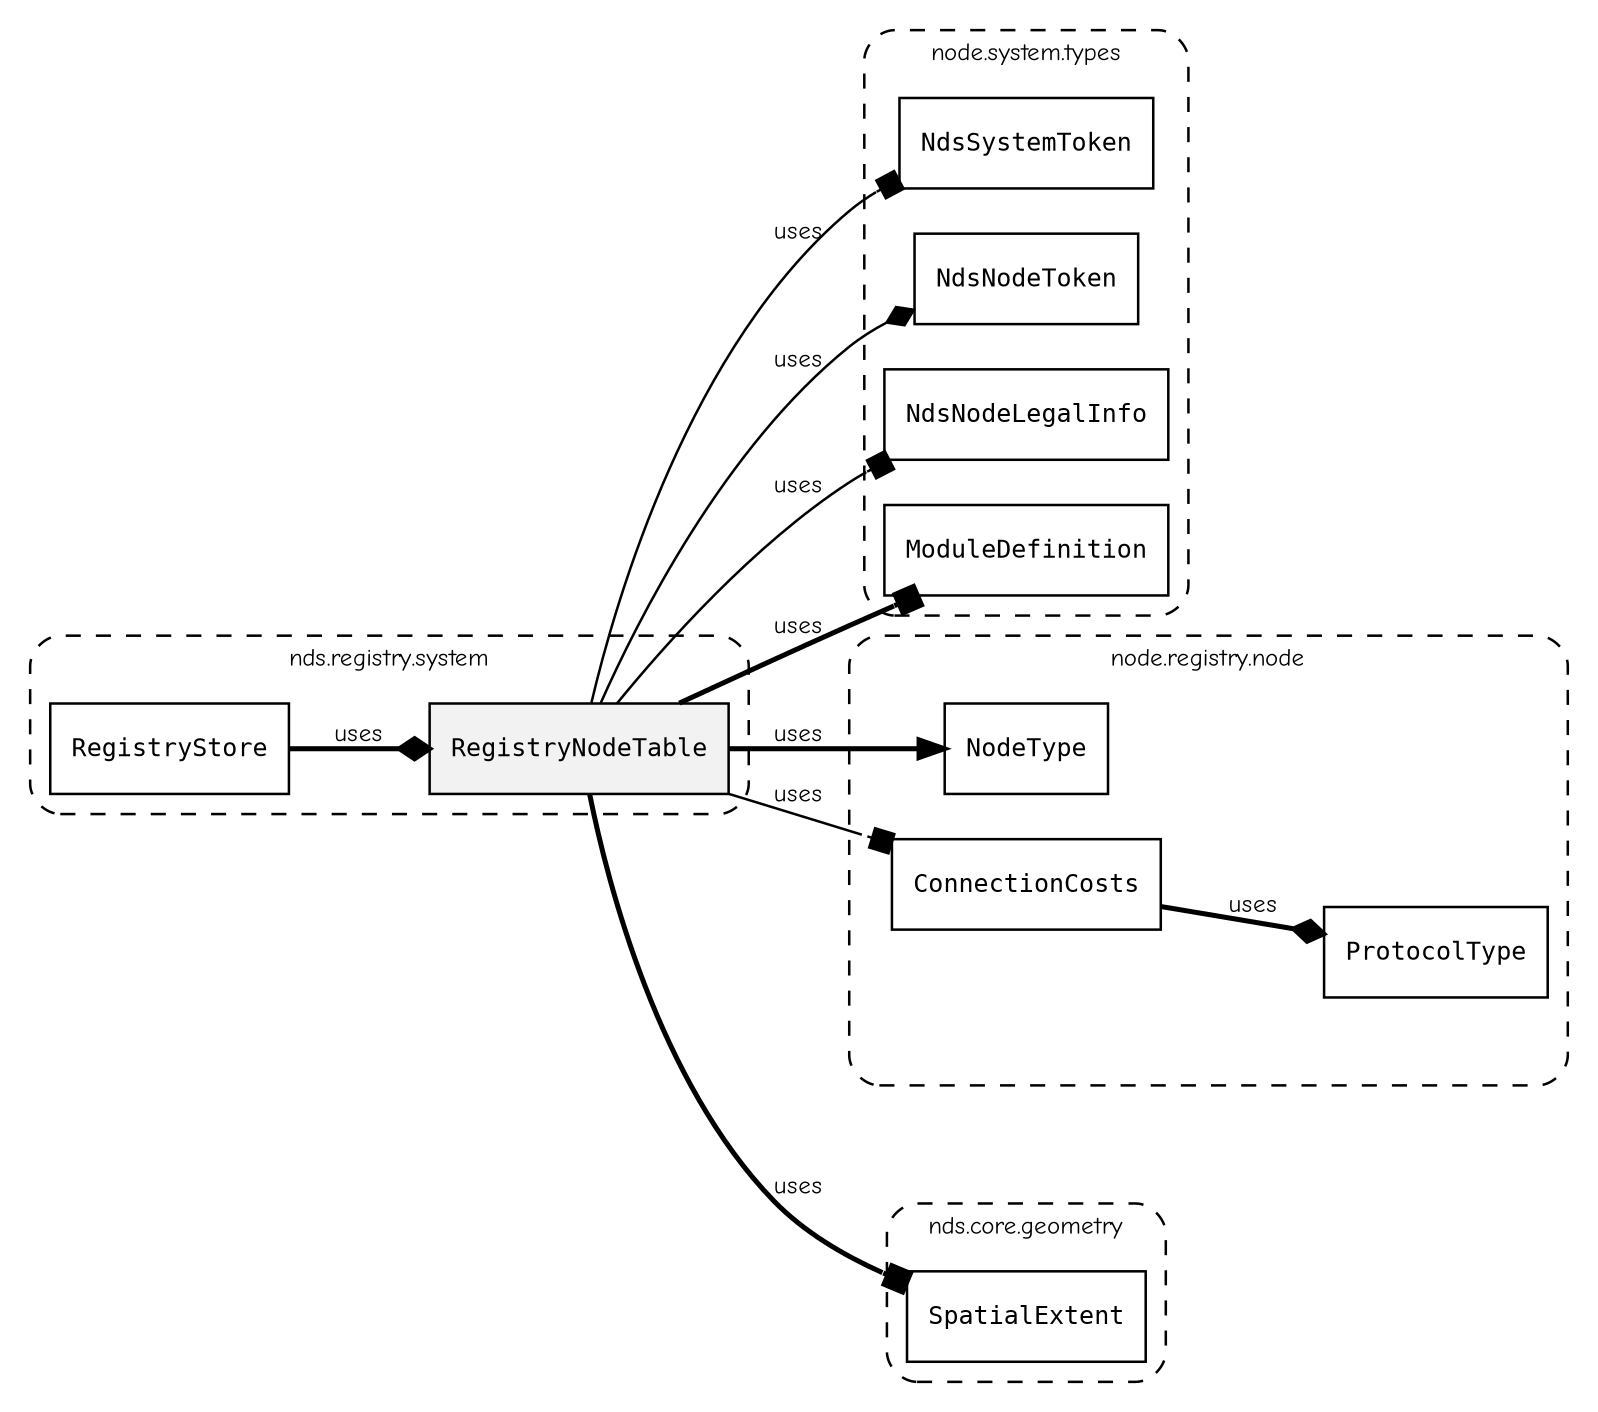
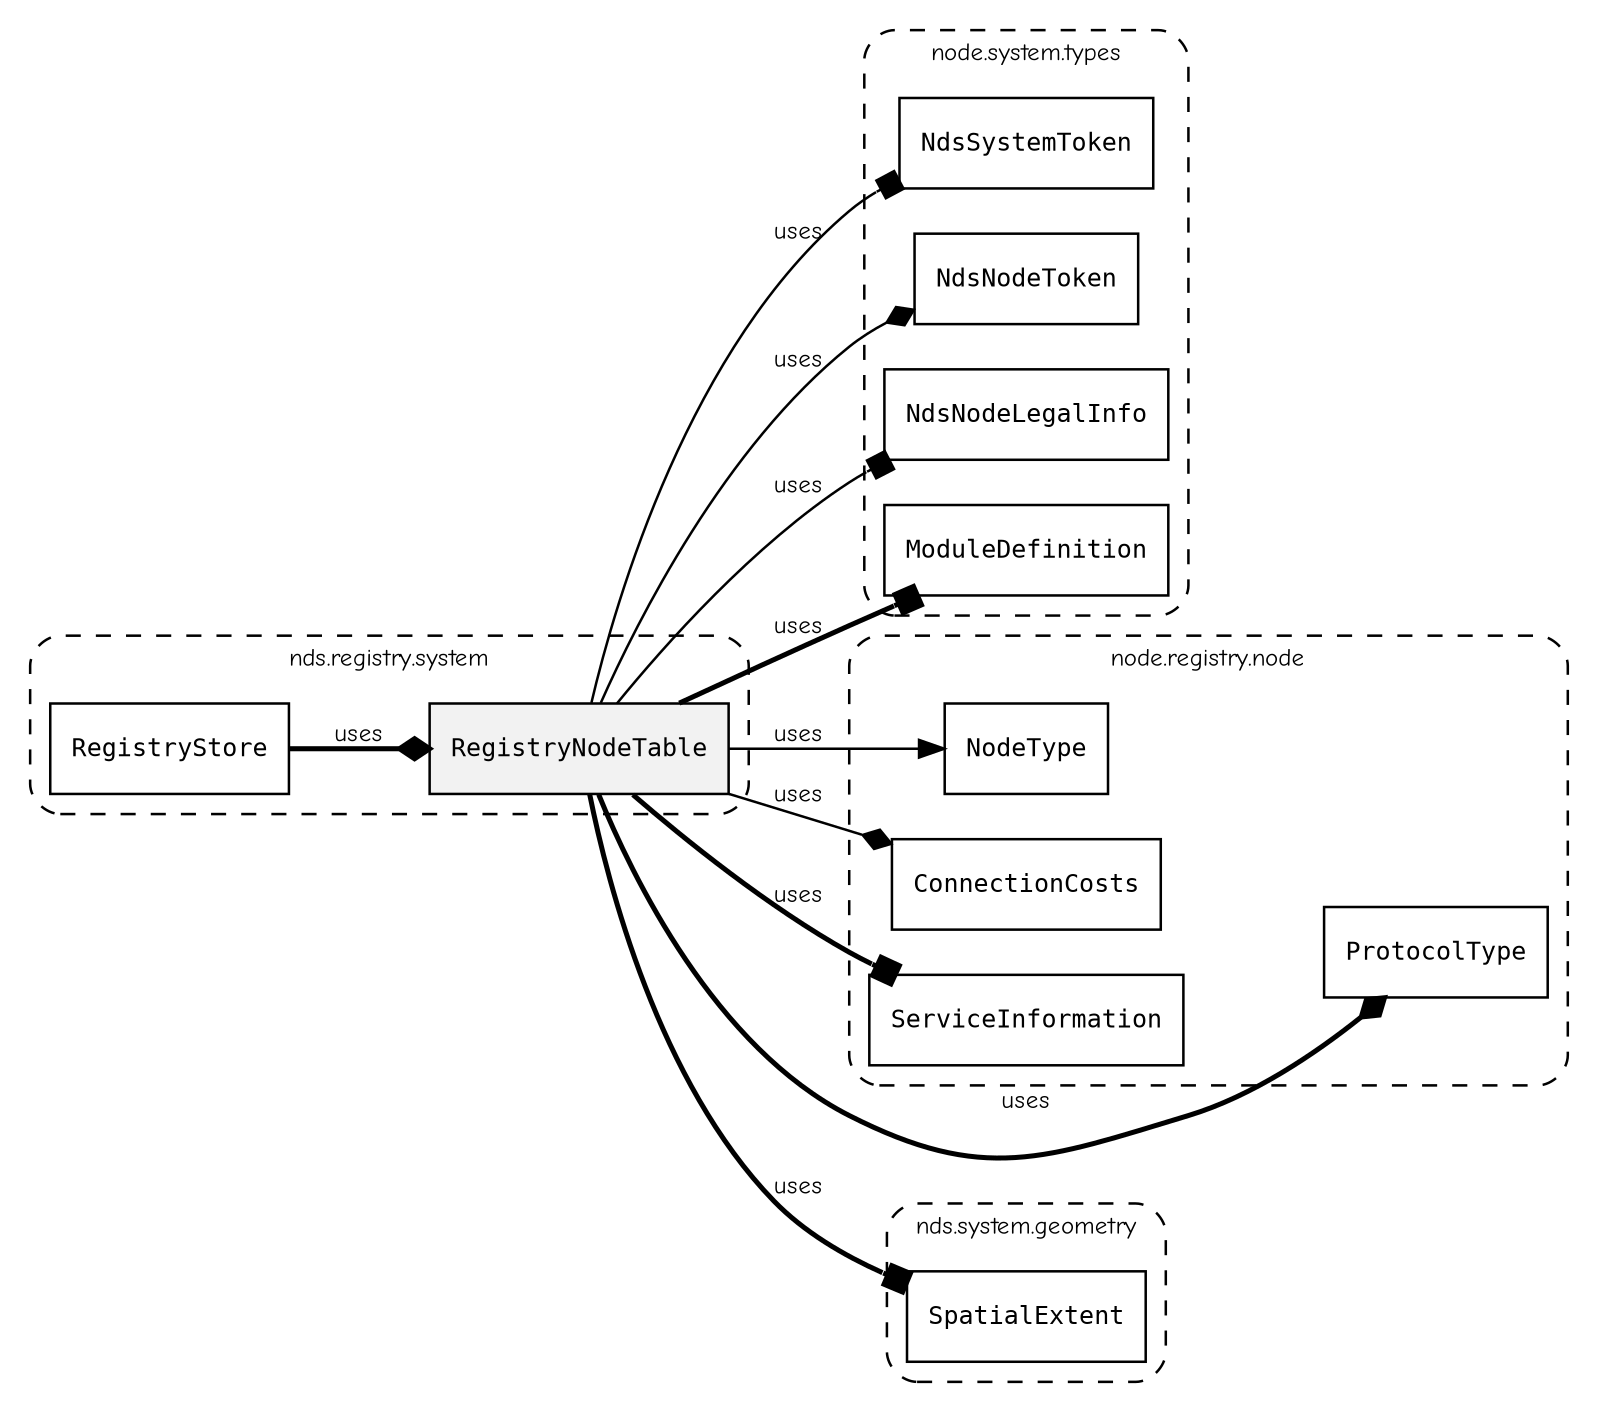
edge "RegistryNodeTable" -> "NodeType": style bold -> solid
edge "RegistryNodeTable" -> "ConnectionCosts": arrowhead box -> diamond
edge "ConnectionCosts" -> "ProtocolType": now "RegistryNodeTable" -> "ProtocolType"
node "ServiceInformation": added
cluster "nds.core.geometry": label "nds.core.geometry" -> "nds.system.geometry"
